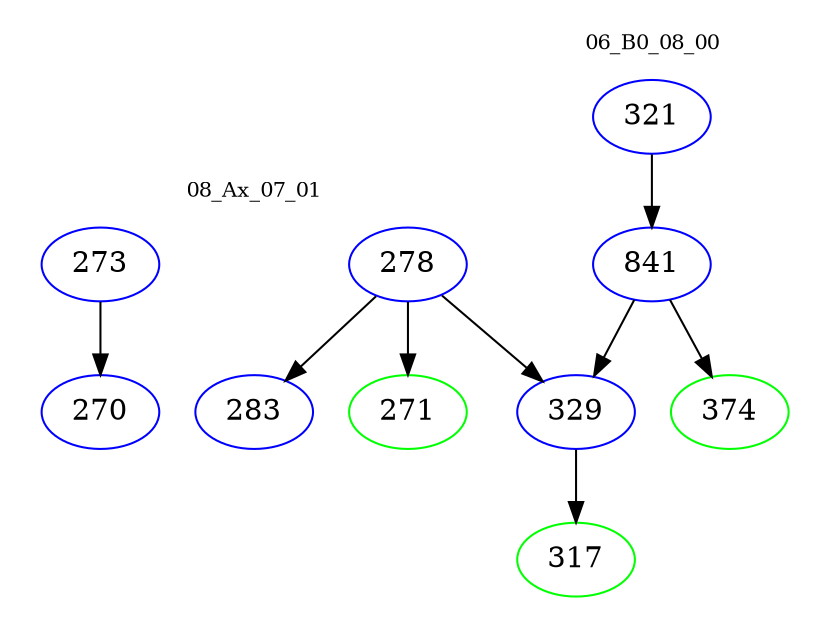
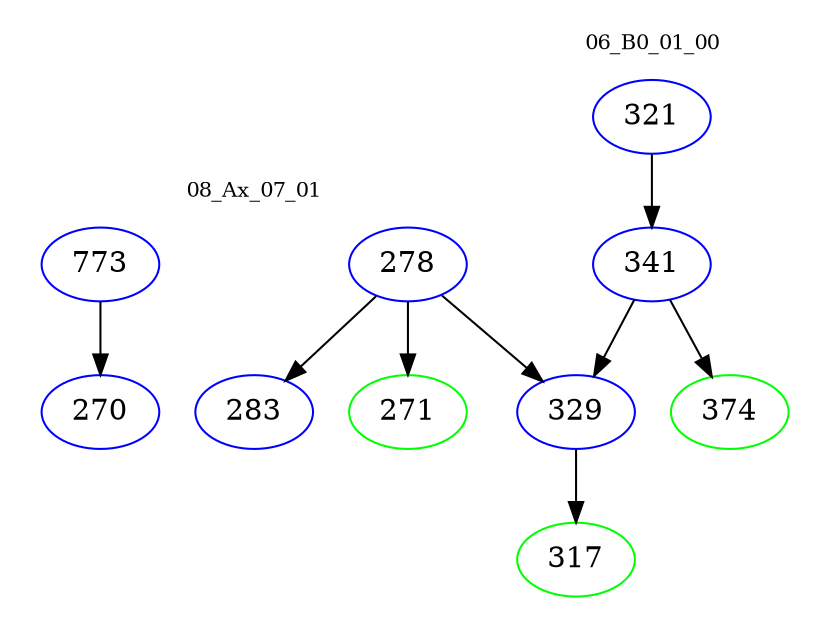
cluster "06_B0_08_00": label "06_B0_08_00" -> "06_B0_01_00"
node "273": label "273" -> "773"
node "841": label "841" -> "341"
